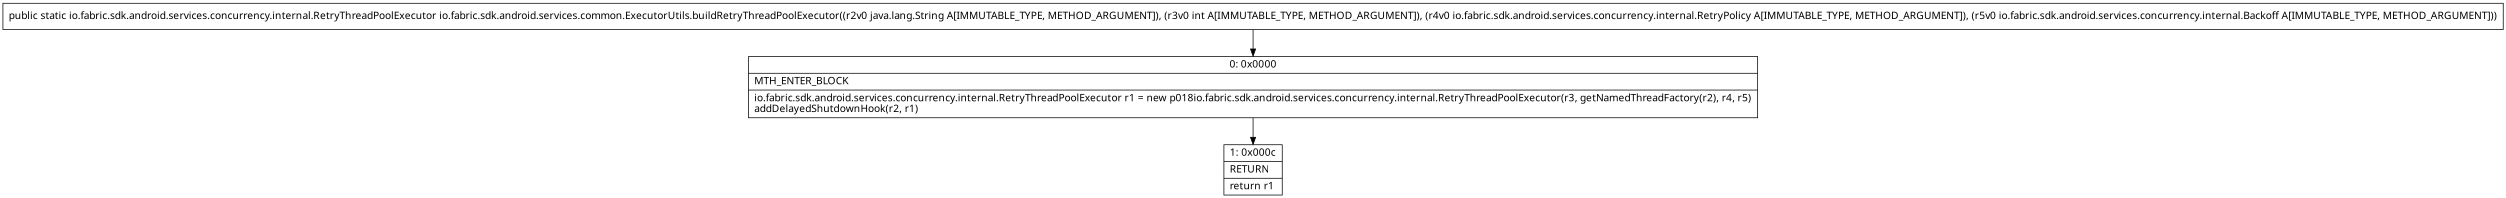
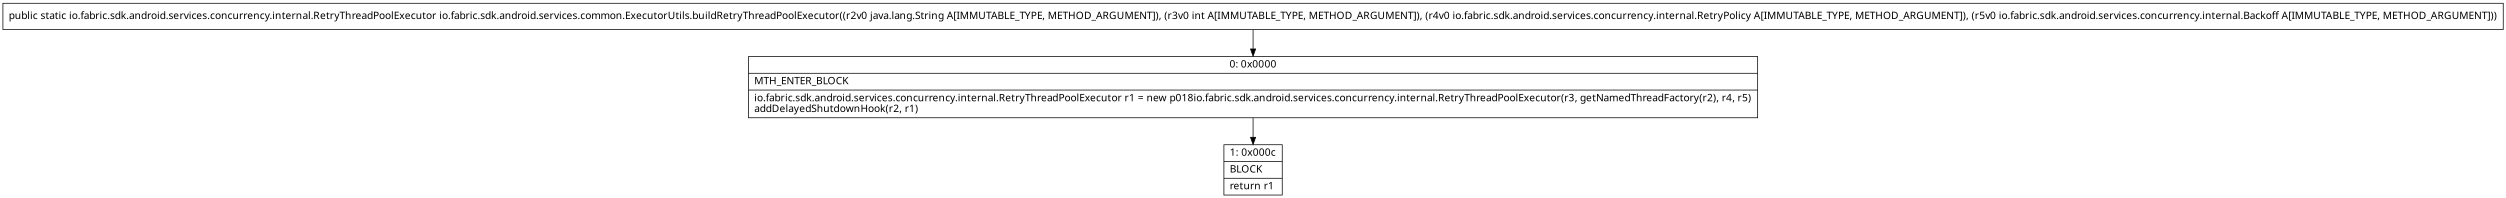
node "1: 0x000c": text "RETURN" -> "BLOCK"
